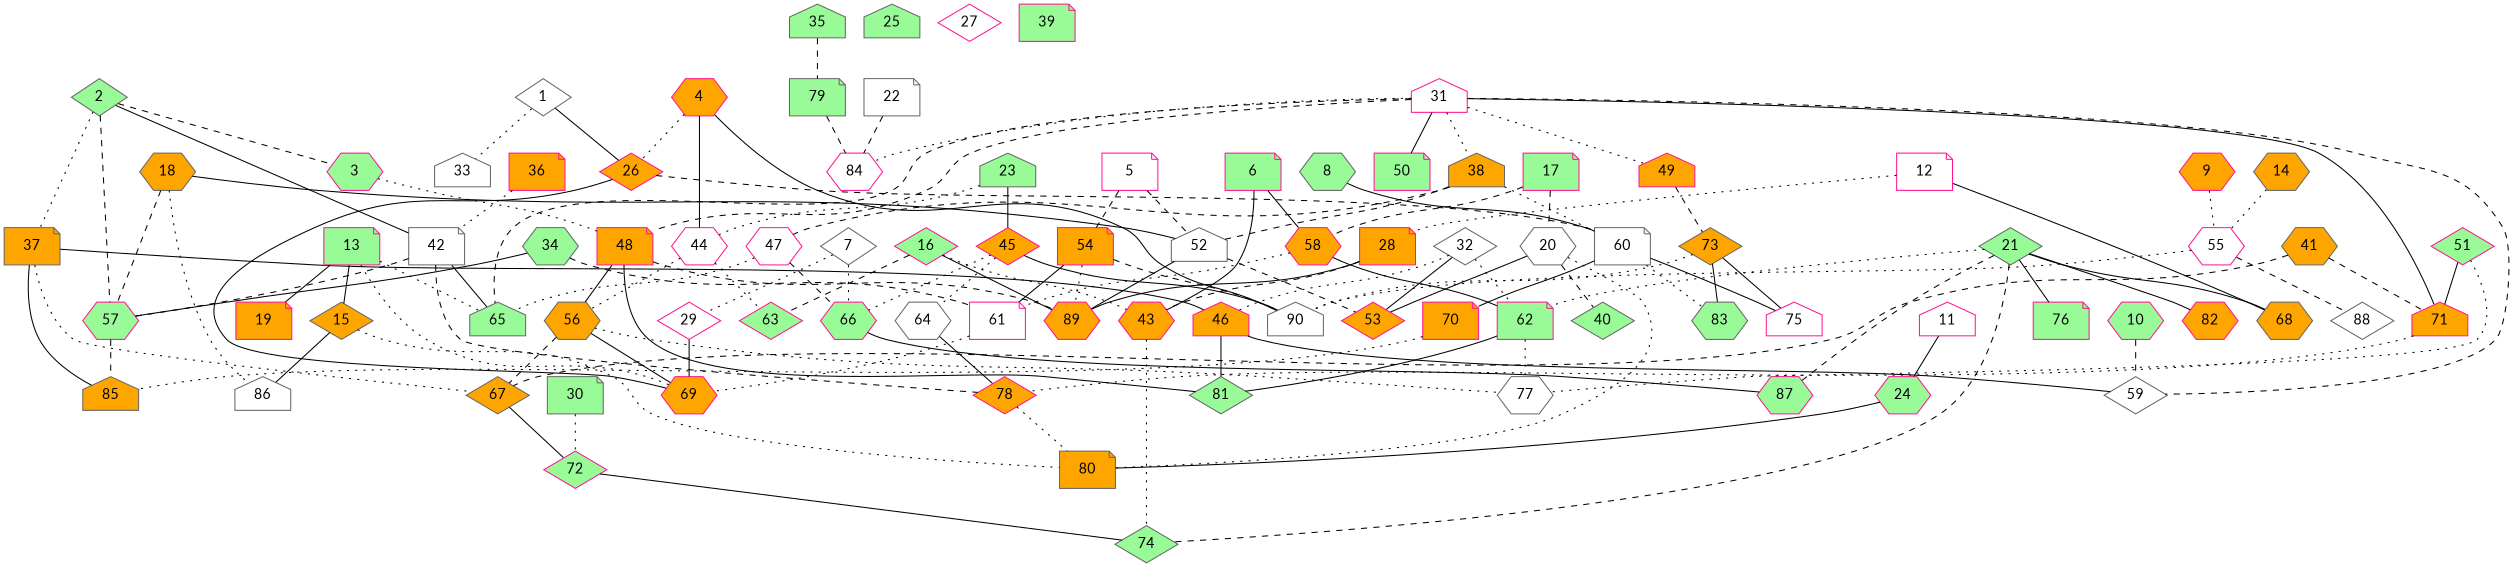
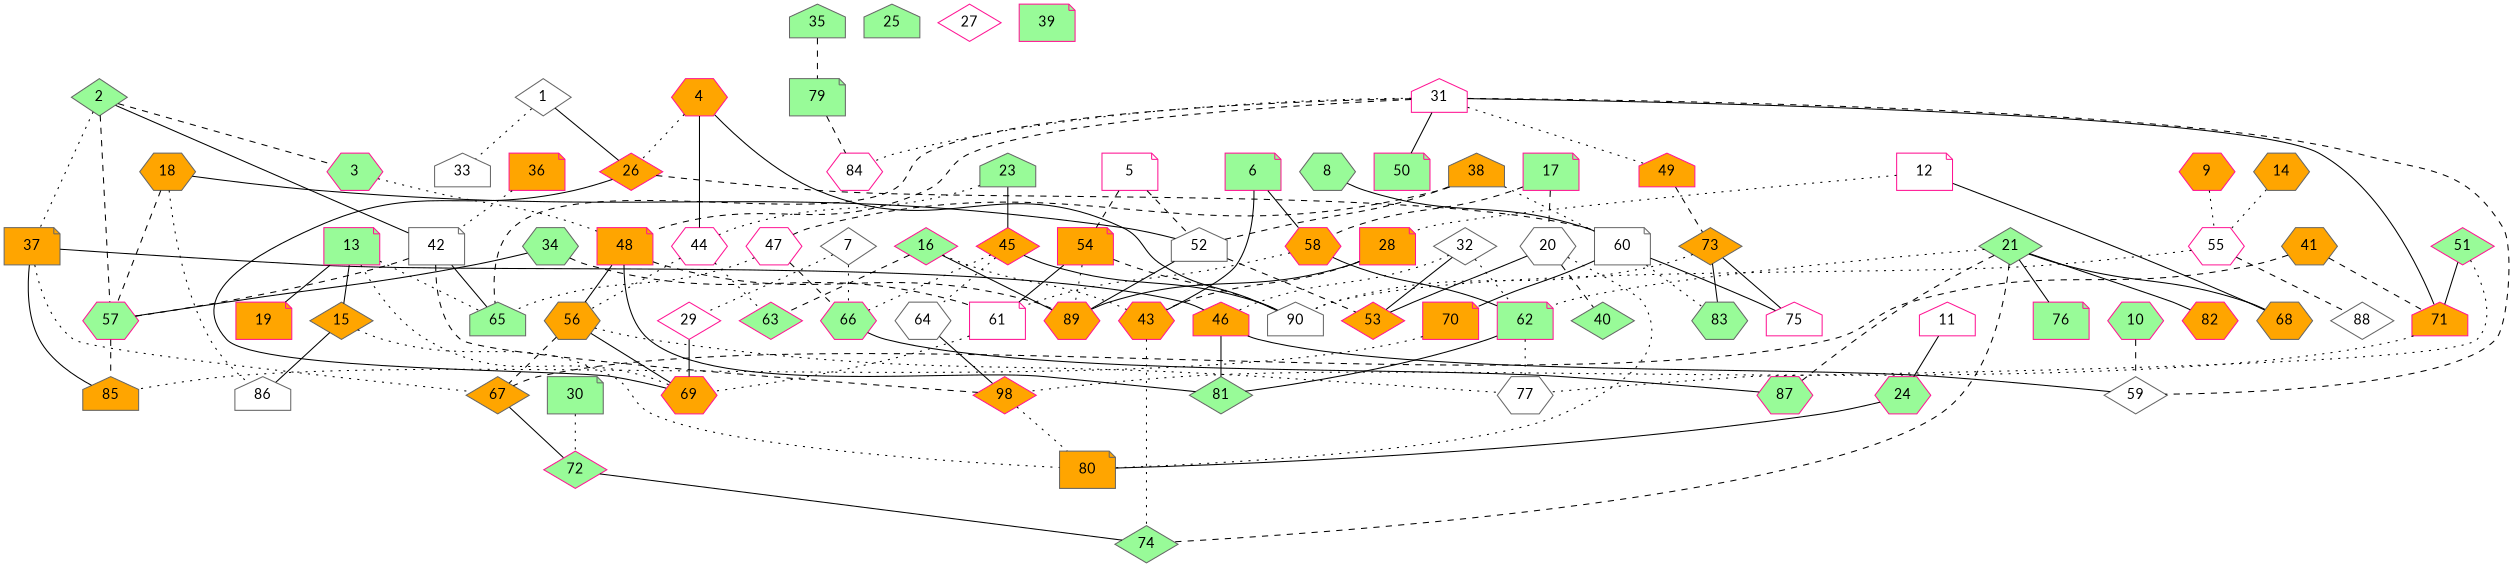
node "22": removed
edge "31" -- "38": removed
node "78": label "78" -> "98"
